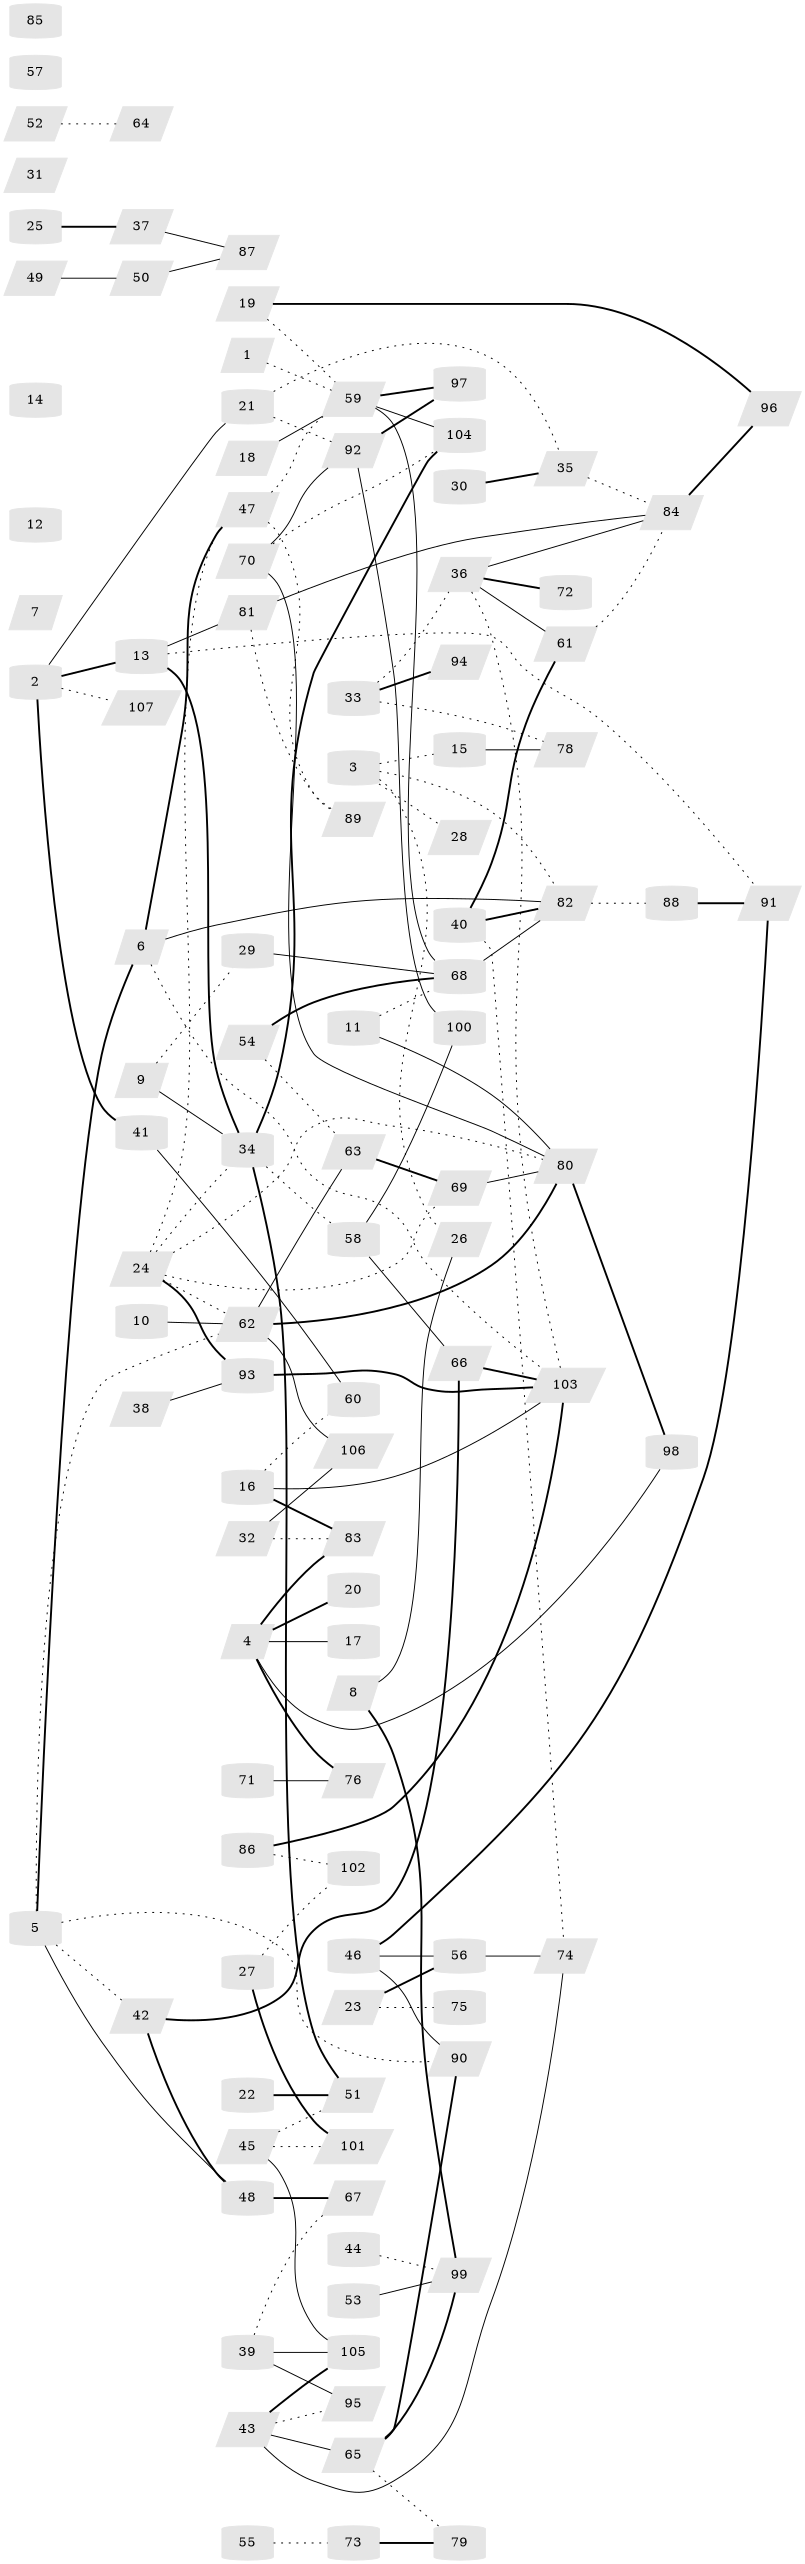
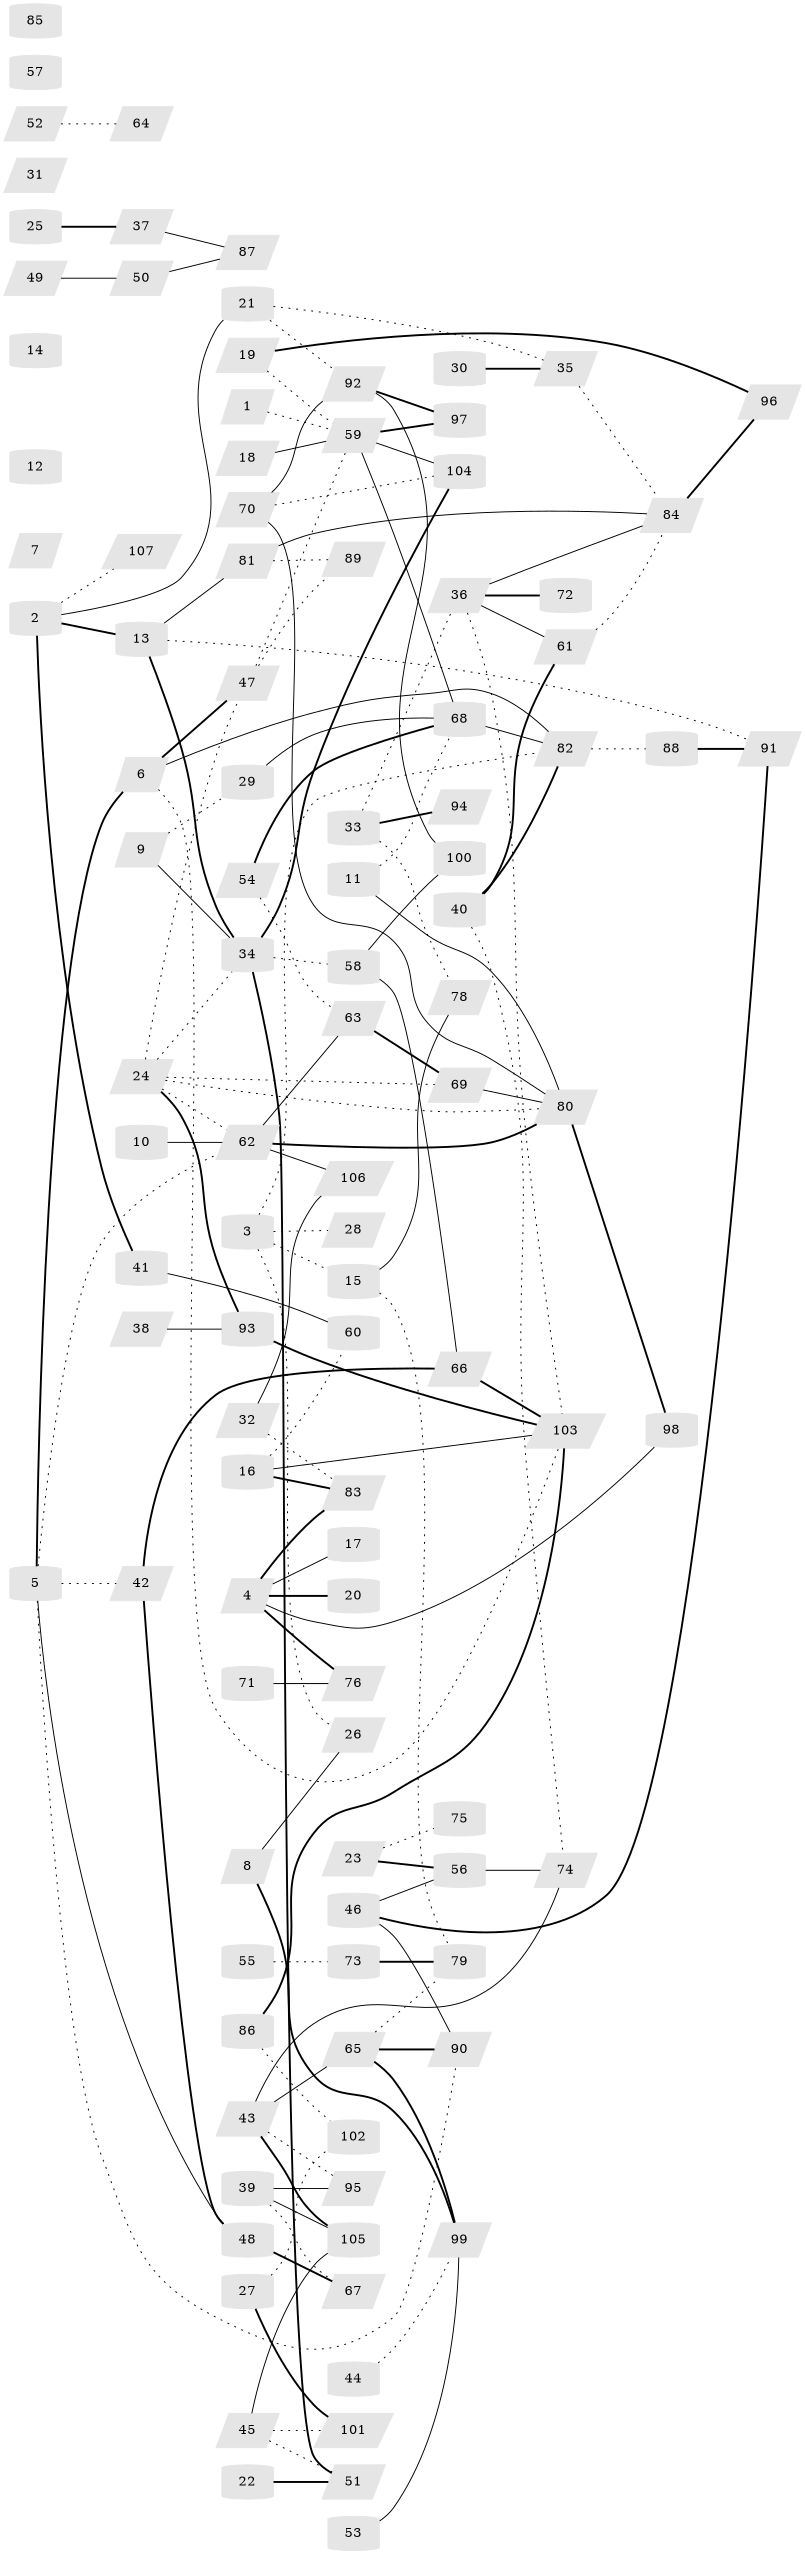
edge "15" -- "79": added
